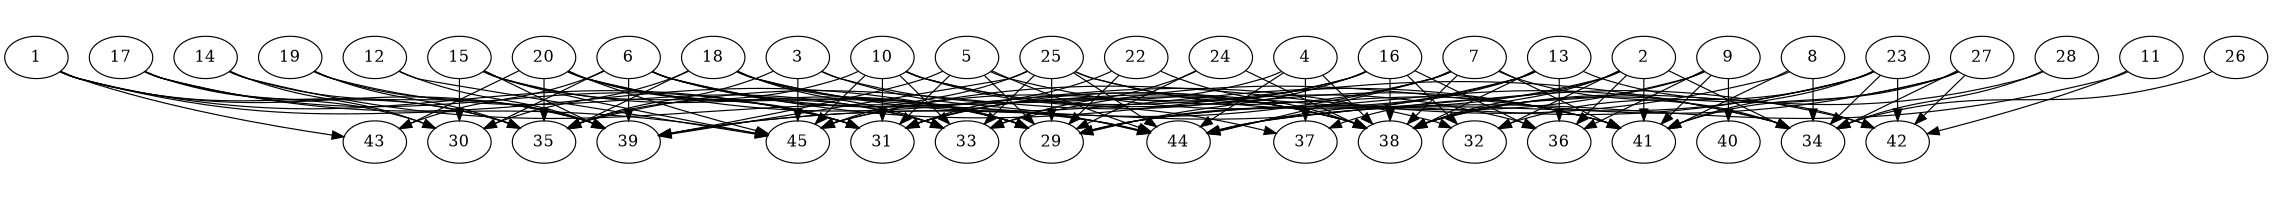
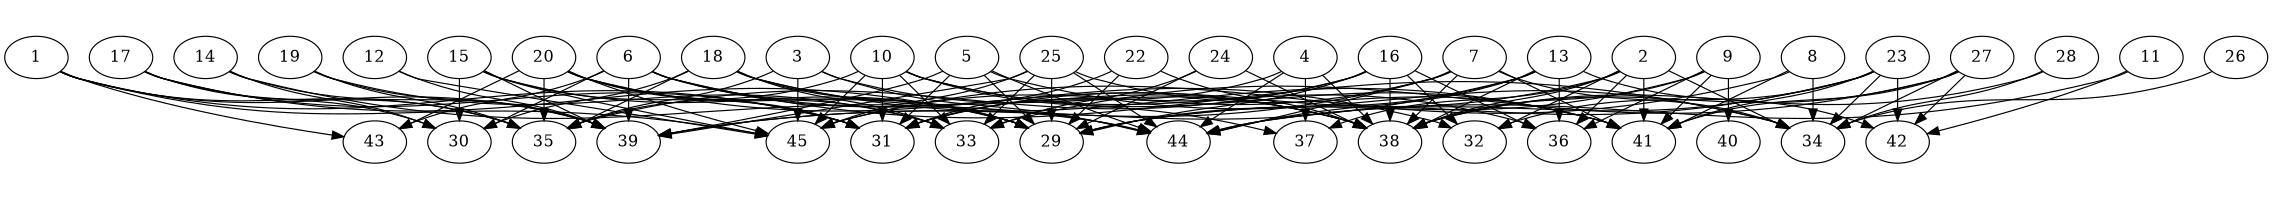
edge "25" -> "42": removed
